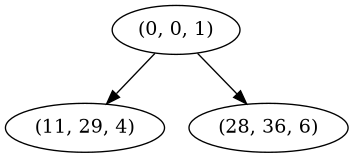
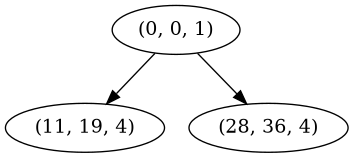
node "(11, 29, 4)": label "(11, 29, 4)" -> "(11, 19, 4)"
node "(28, 36, 6)": label "(28, 36, 6)" -> "(28, 36, 4)"
